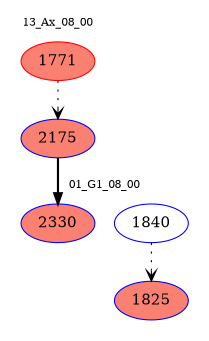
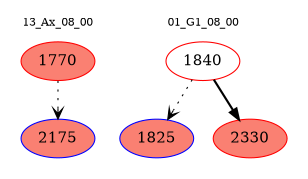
node "1771": label "1771" -> "1770"
edge "2175" -> "2330": now "1840" -> "2330"
node "2330": color blue -> red
node "1840": color blue -> red
